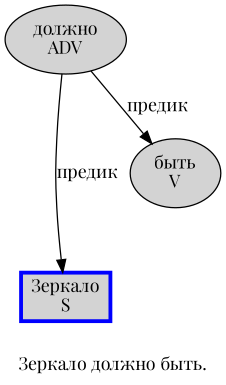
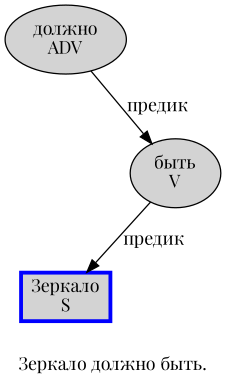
edge "должно ADV" -> "Зеркало S": now "быть V" -> "Зеркало S"
